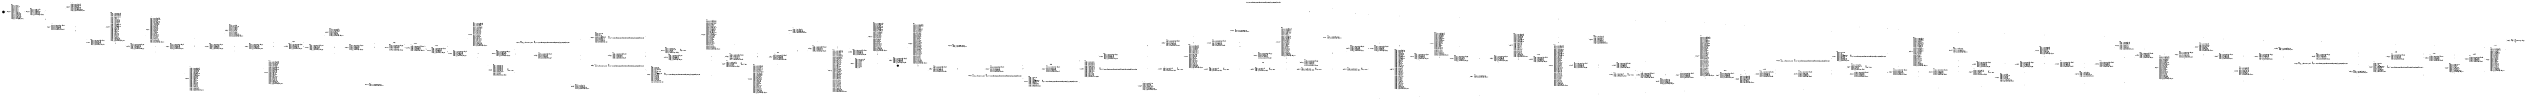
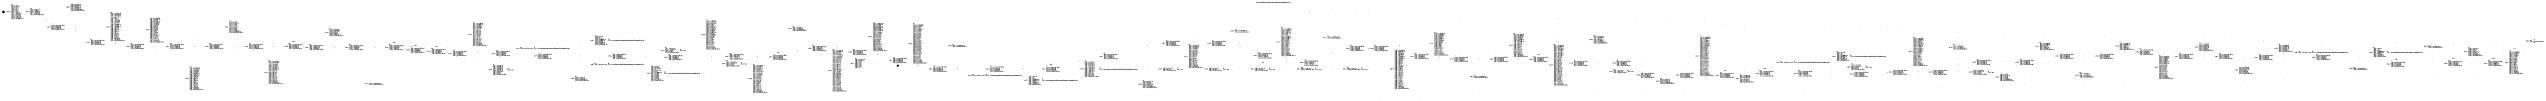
node "0x402204 [33]": added
